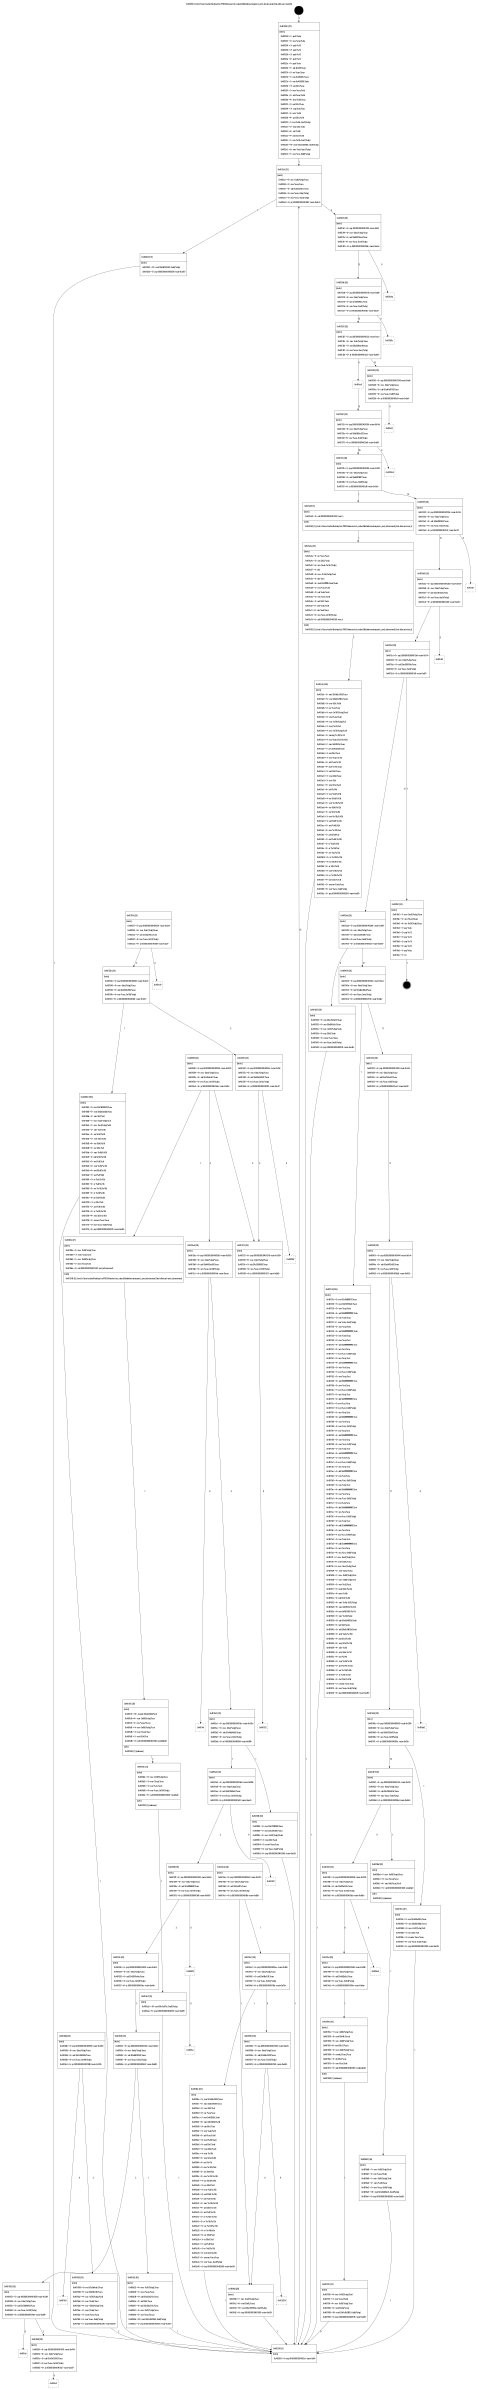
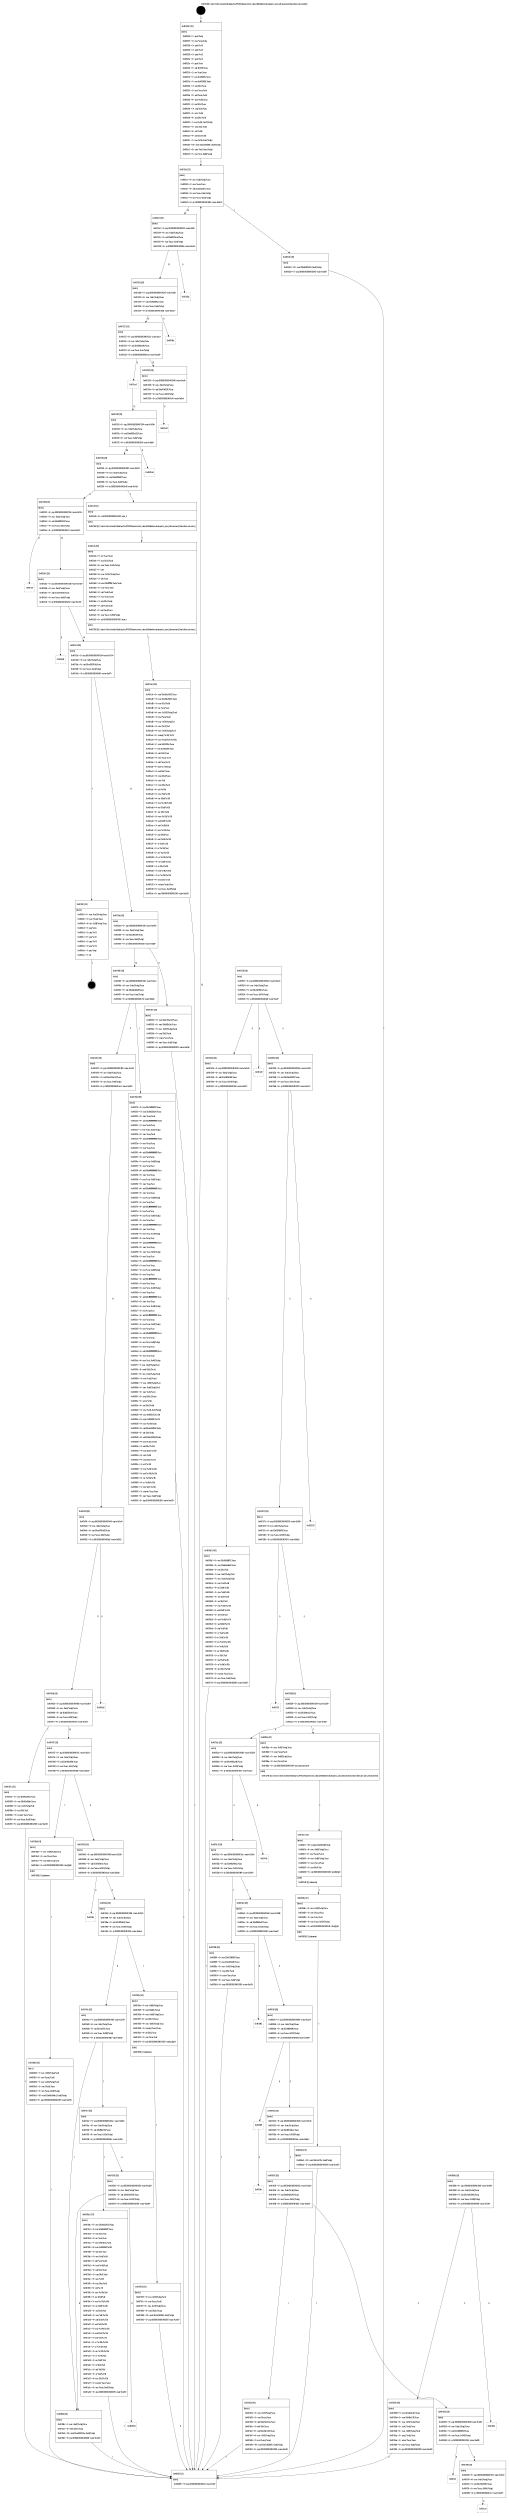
edge "0x40153b [28]" -> "0x401557 [28]": now "0x40151f [28]" -> "0x401557 [28]"
edge "0x40158f [28]" -> "0x401573 [28]": reversed
edge "0x4014af [28]" -> "0x4014cb [28]": added, label "8"
